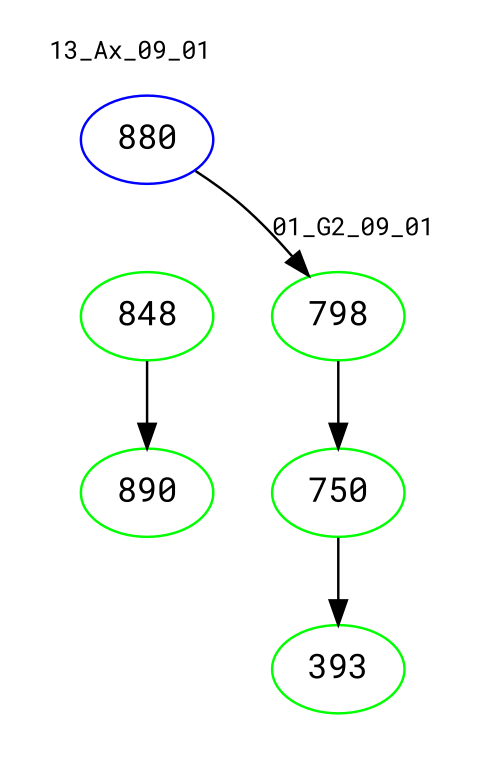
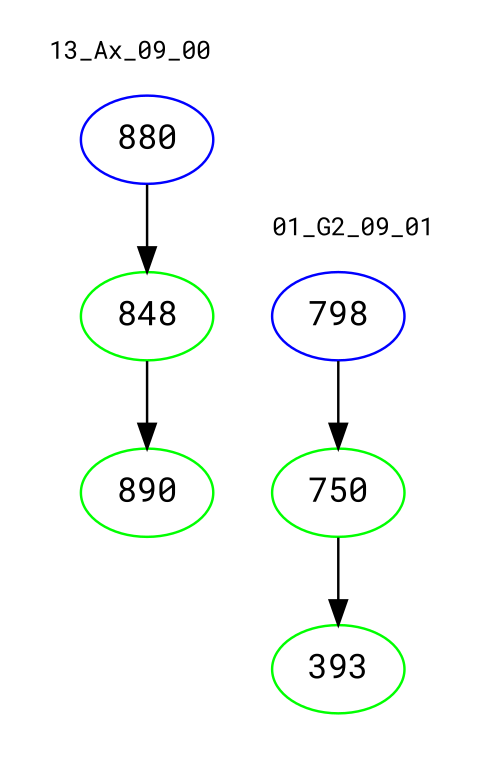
cluster "13_Ax_09_01": label "13_Ax_09_01" -> "13_Ax_09_00"
edge "880" -> "798": now "880" -> "848"
node "798": color green -> blue
